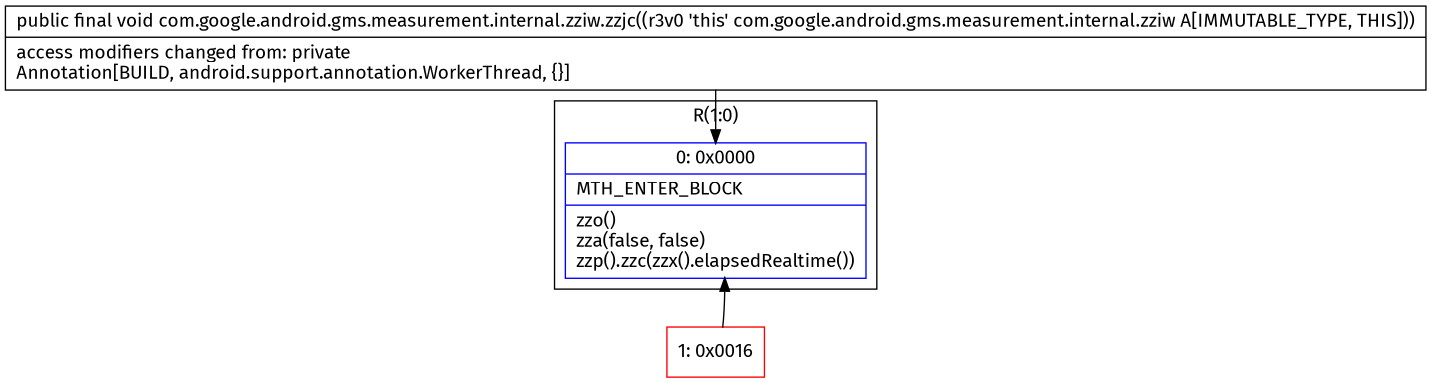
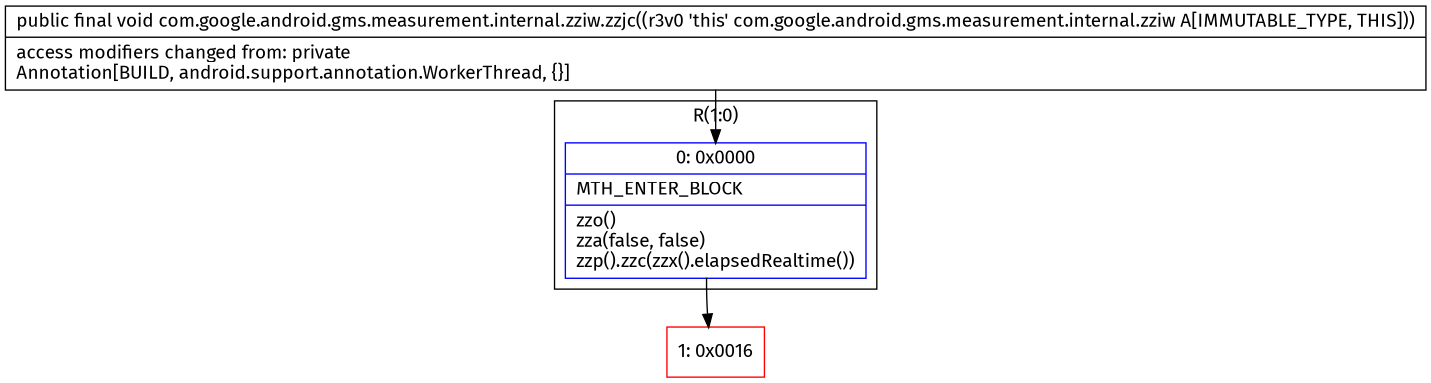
edge "1: 0x0016" -> "0: 0x0000": reversed
